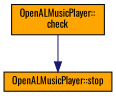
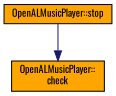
edge "OpenALMusicPlayer:: check" -> "OpenALMusicPlayer::stop": reversed
